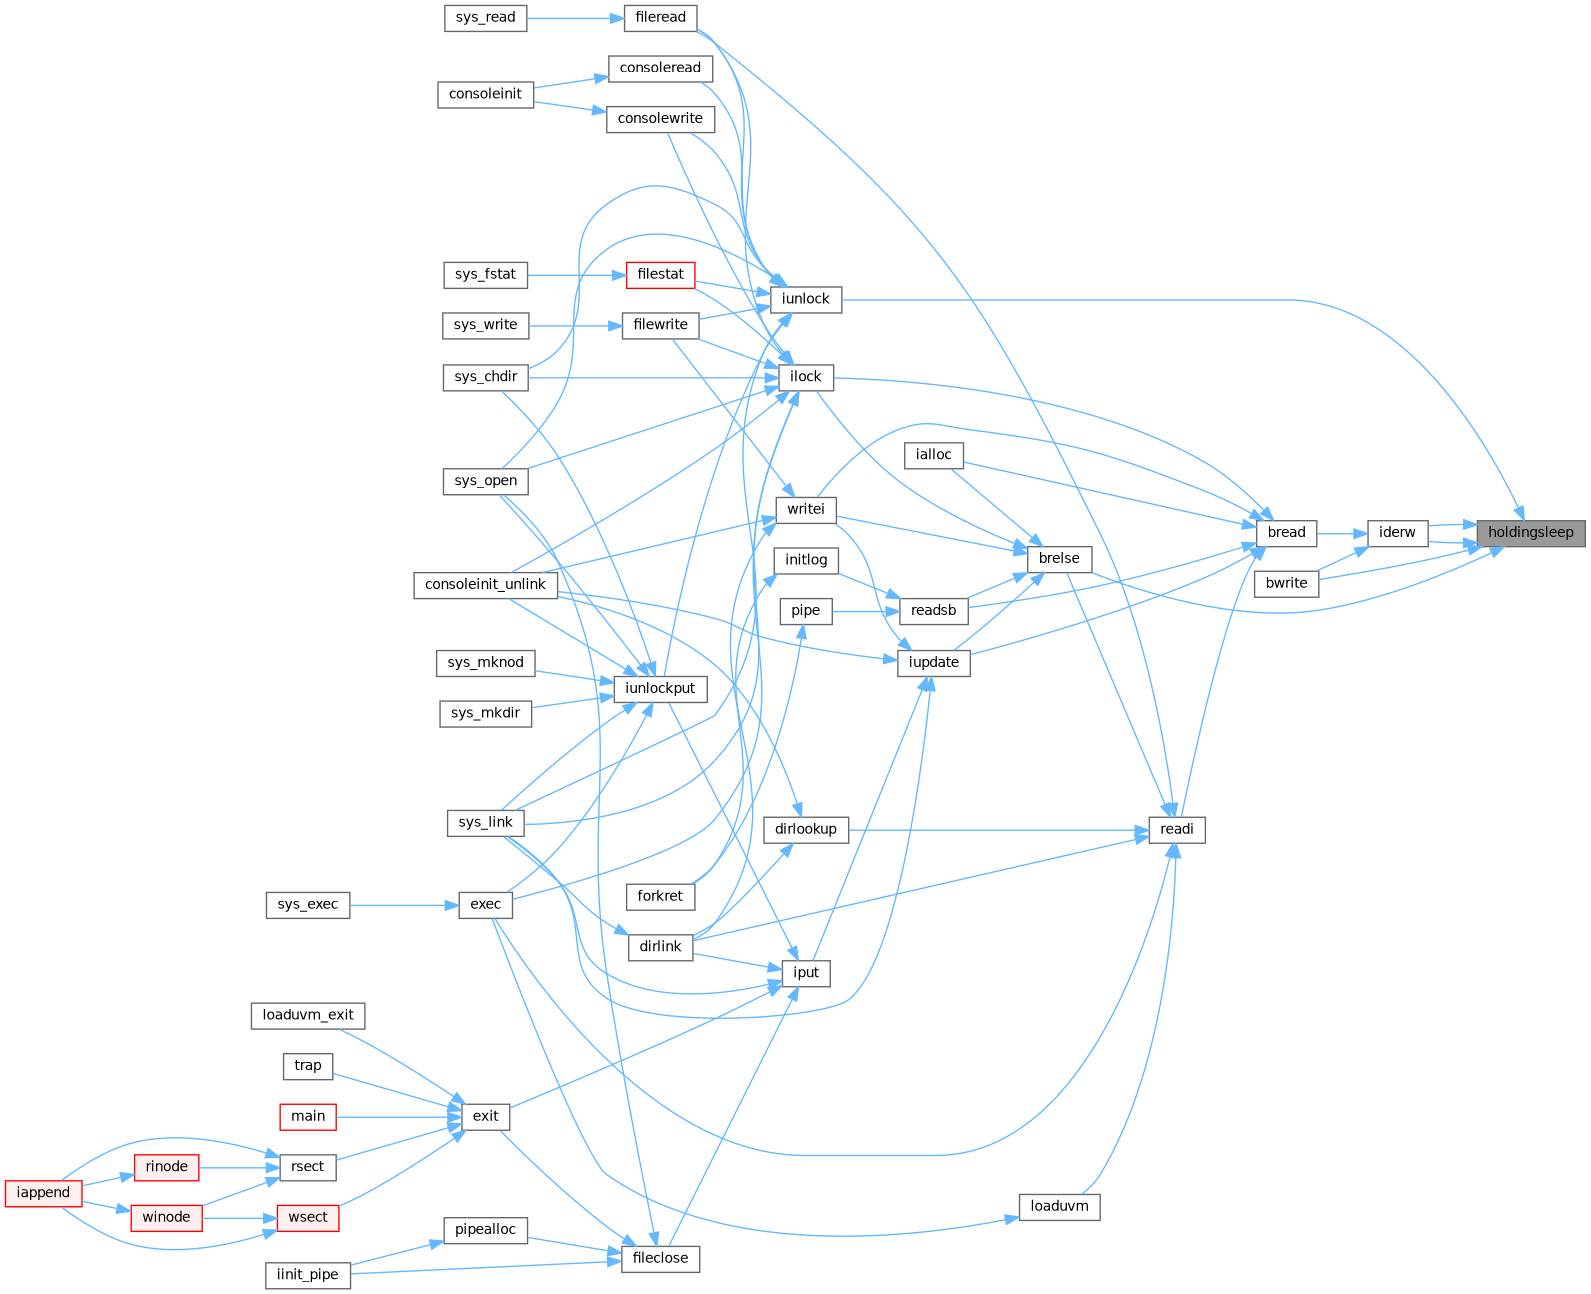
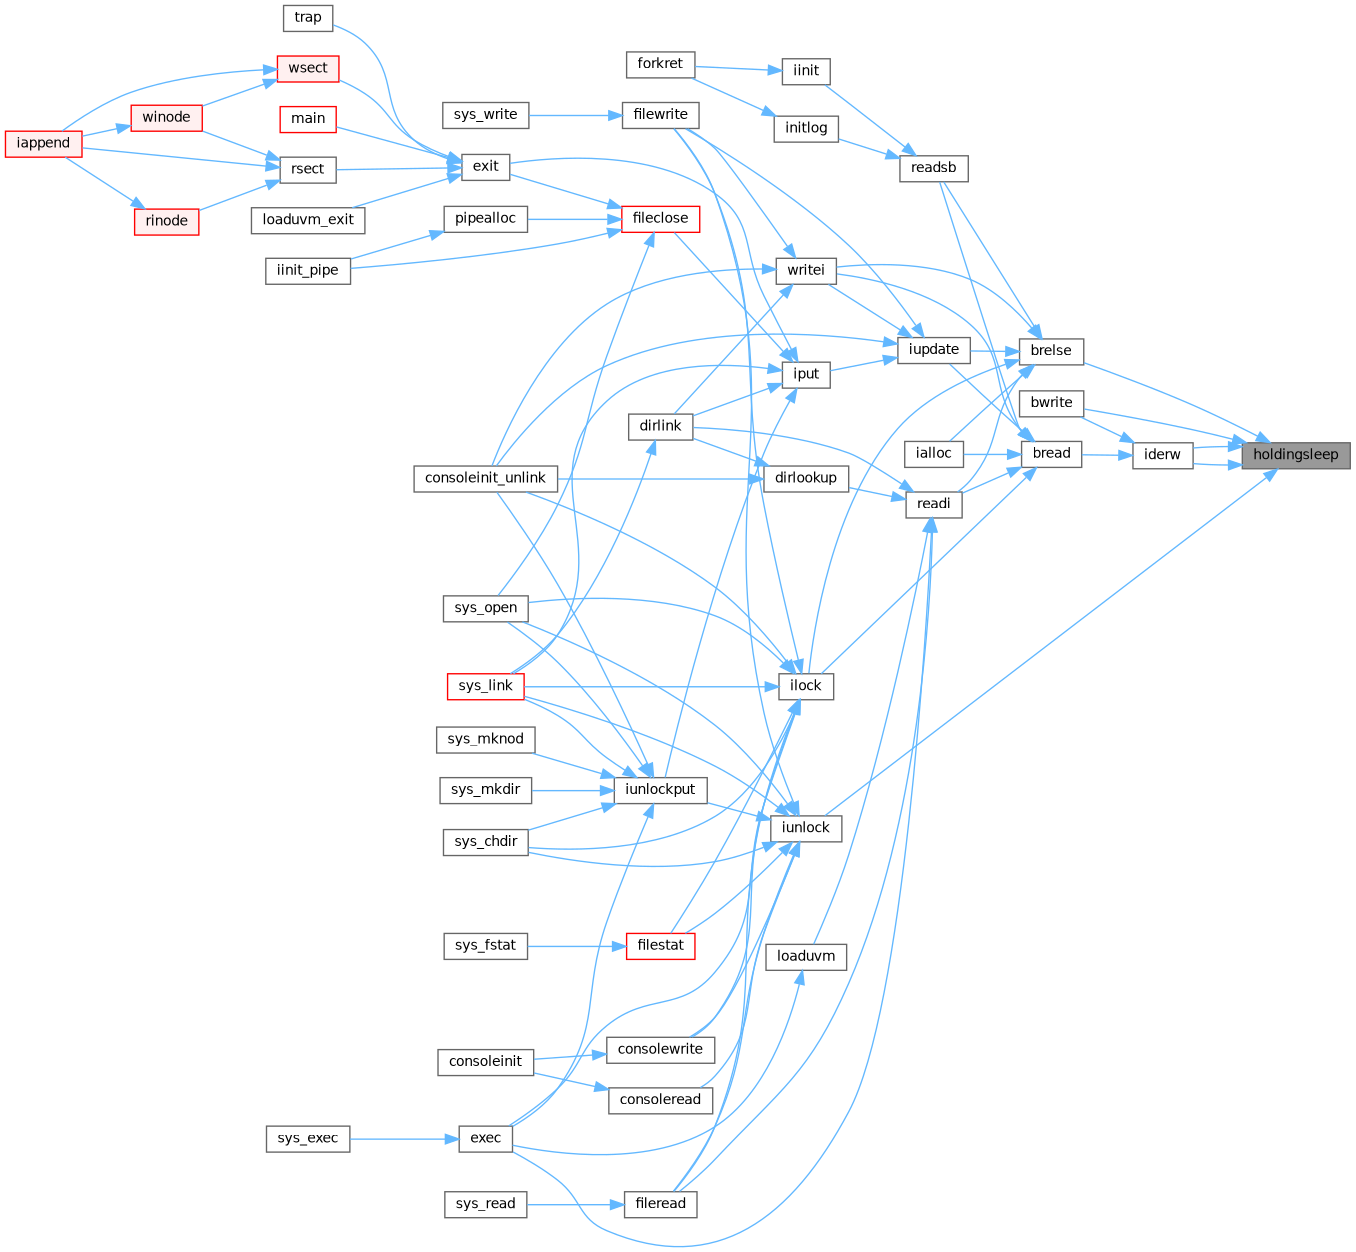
node "pipe": label "pipe" -> "iinit"
edge "brelse" -> "readi": reversed
node "sys_link": color grey40 -> red
edge "sys_link" -> "iupdate": now "filewrite" -> "iupdate"
node "fileclose": color grey40 -> red
